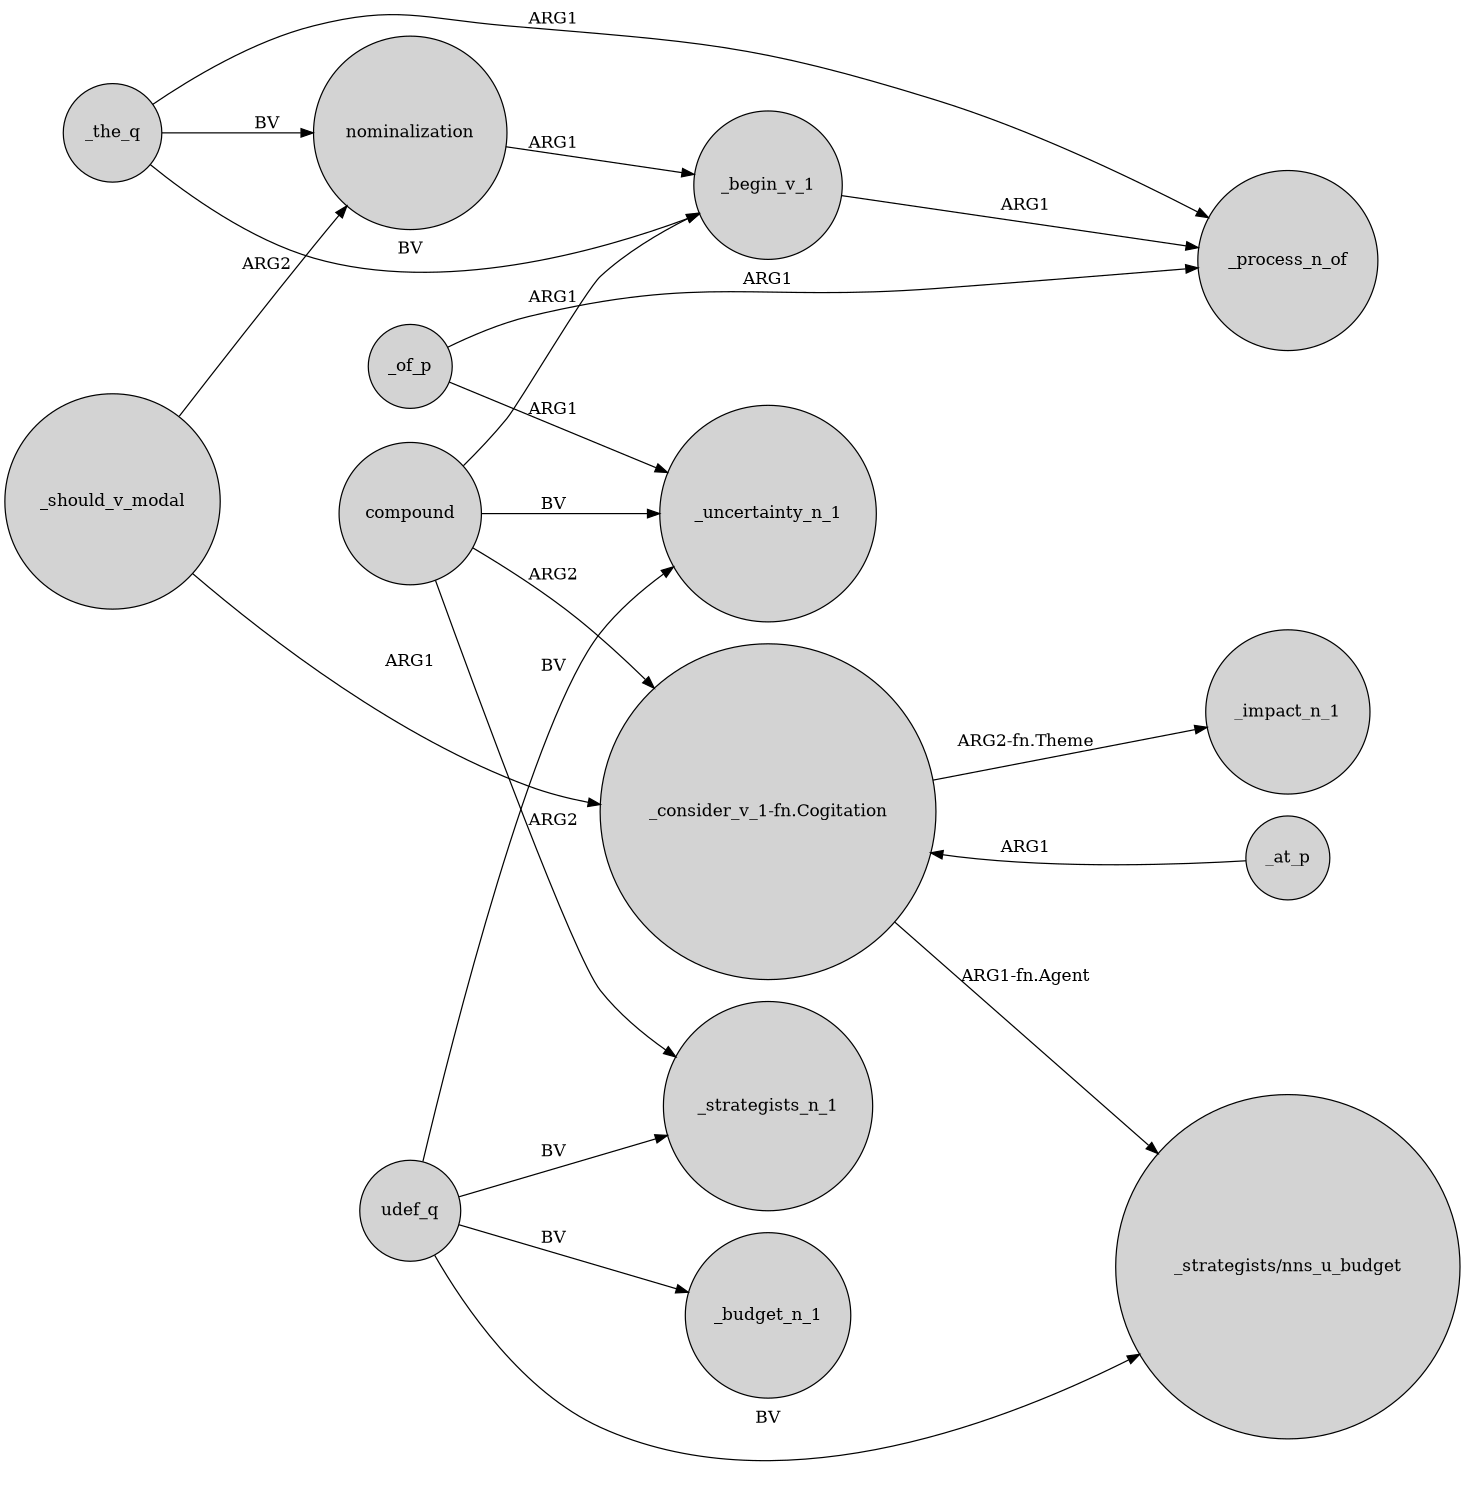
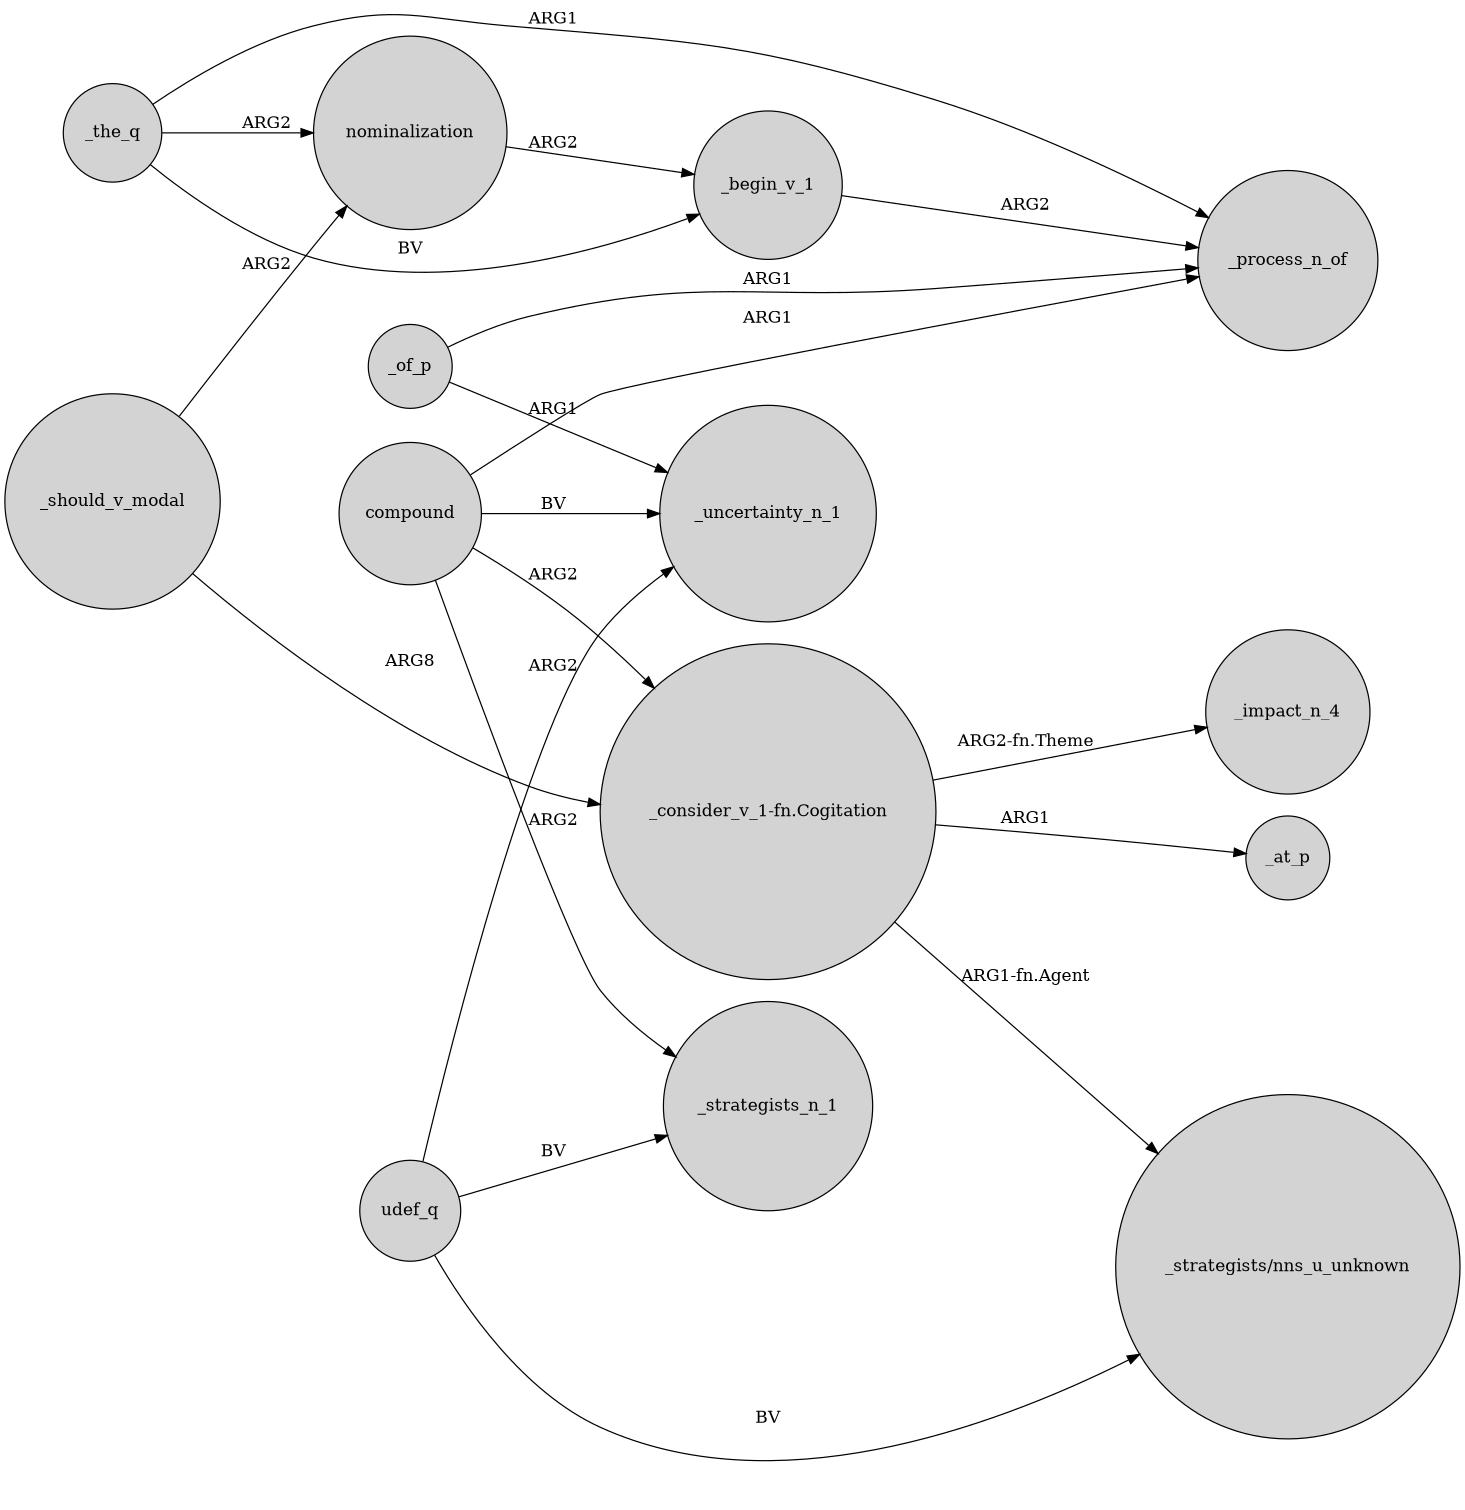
edge "_the_q" -> "nominalization": label "BV" -> "ARG2"
edge "nominalization" -> "_begin_v_1": label "ARG1" -> "ARG2"
edge "_begin_v_1" -> "_process_n_of": label "ARG1" -> "ARG2"
edge "compound" -> "_begin_v_1": now "compound" -> "_process_n_of"
edge "_should_v_modal" -> "_consider_v_1-fn.Cogitation": label "ARG1" -> "ARG8"
edge "udef_q" -> "_uncertainty_n_1": label "BV" -> "ARG2"
node "_impact_n_1": label "_impact_n_1" -> "_impact_n_4"
edge "_at_p" -> "_consider_v_1-fn.Cogitation": reversed
node "_strategists/nns_u_budget": label "_strategists/nns_u_budget" -> "_strategists/nns_u_unknown"
node "_budget_n_1": removed
